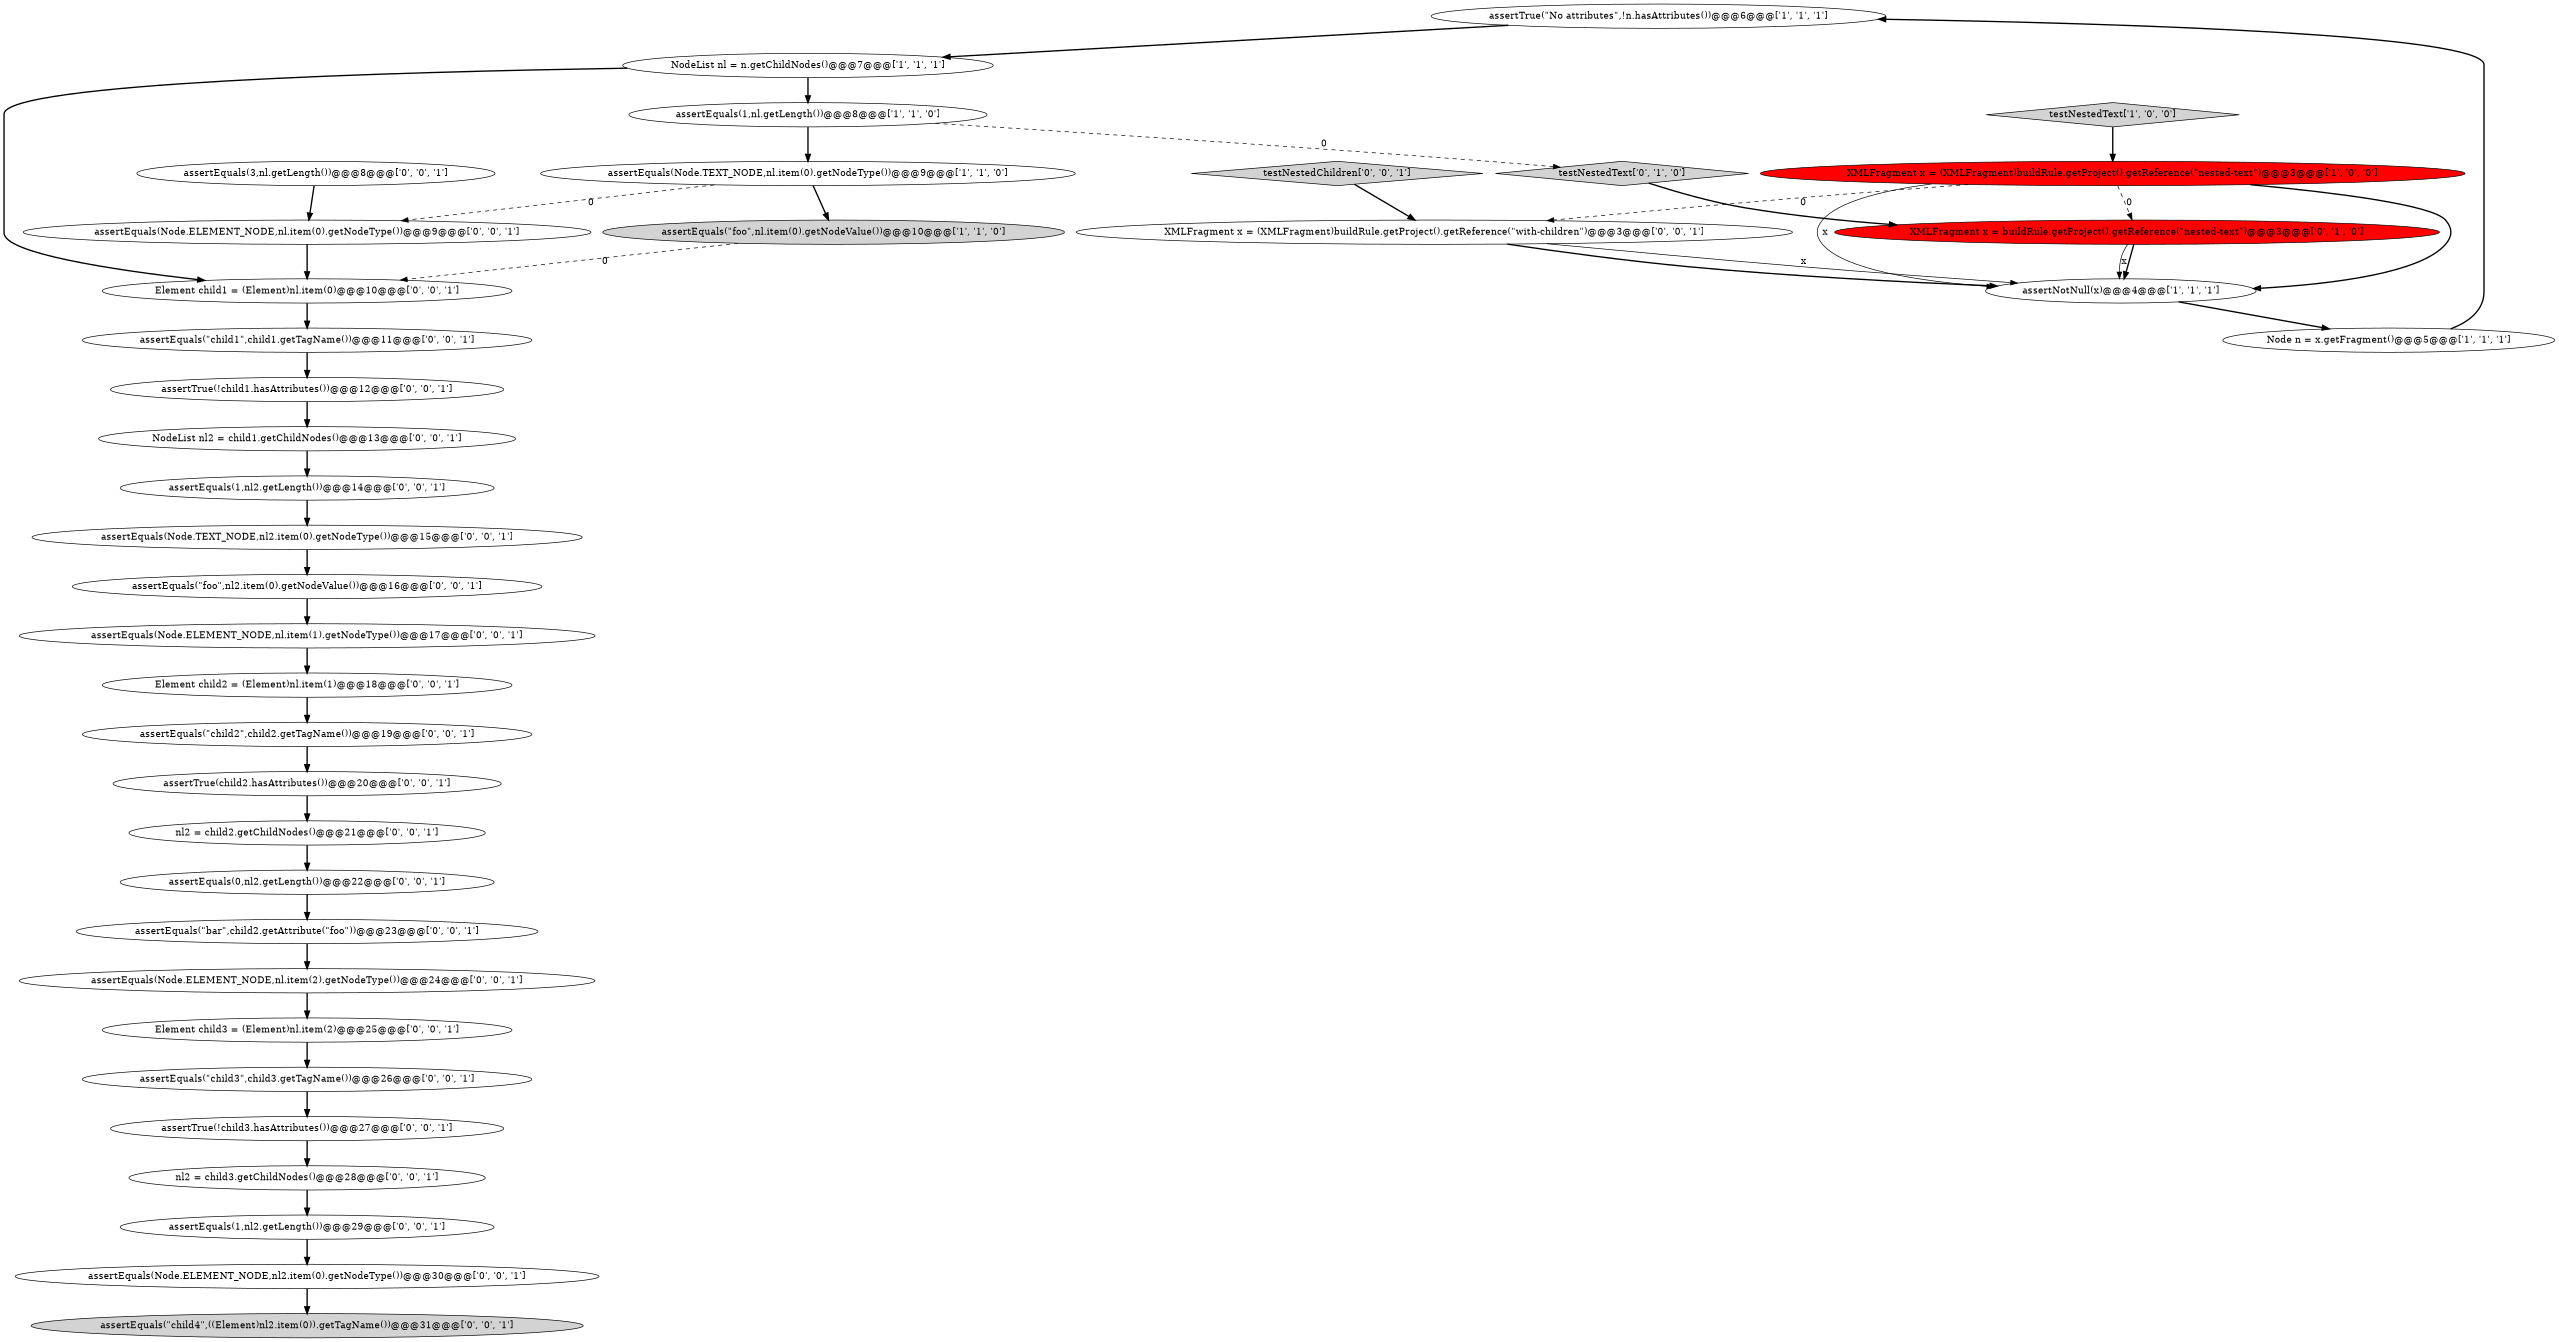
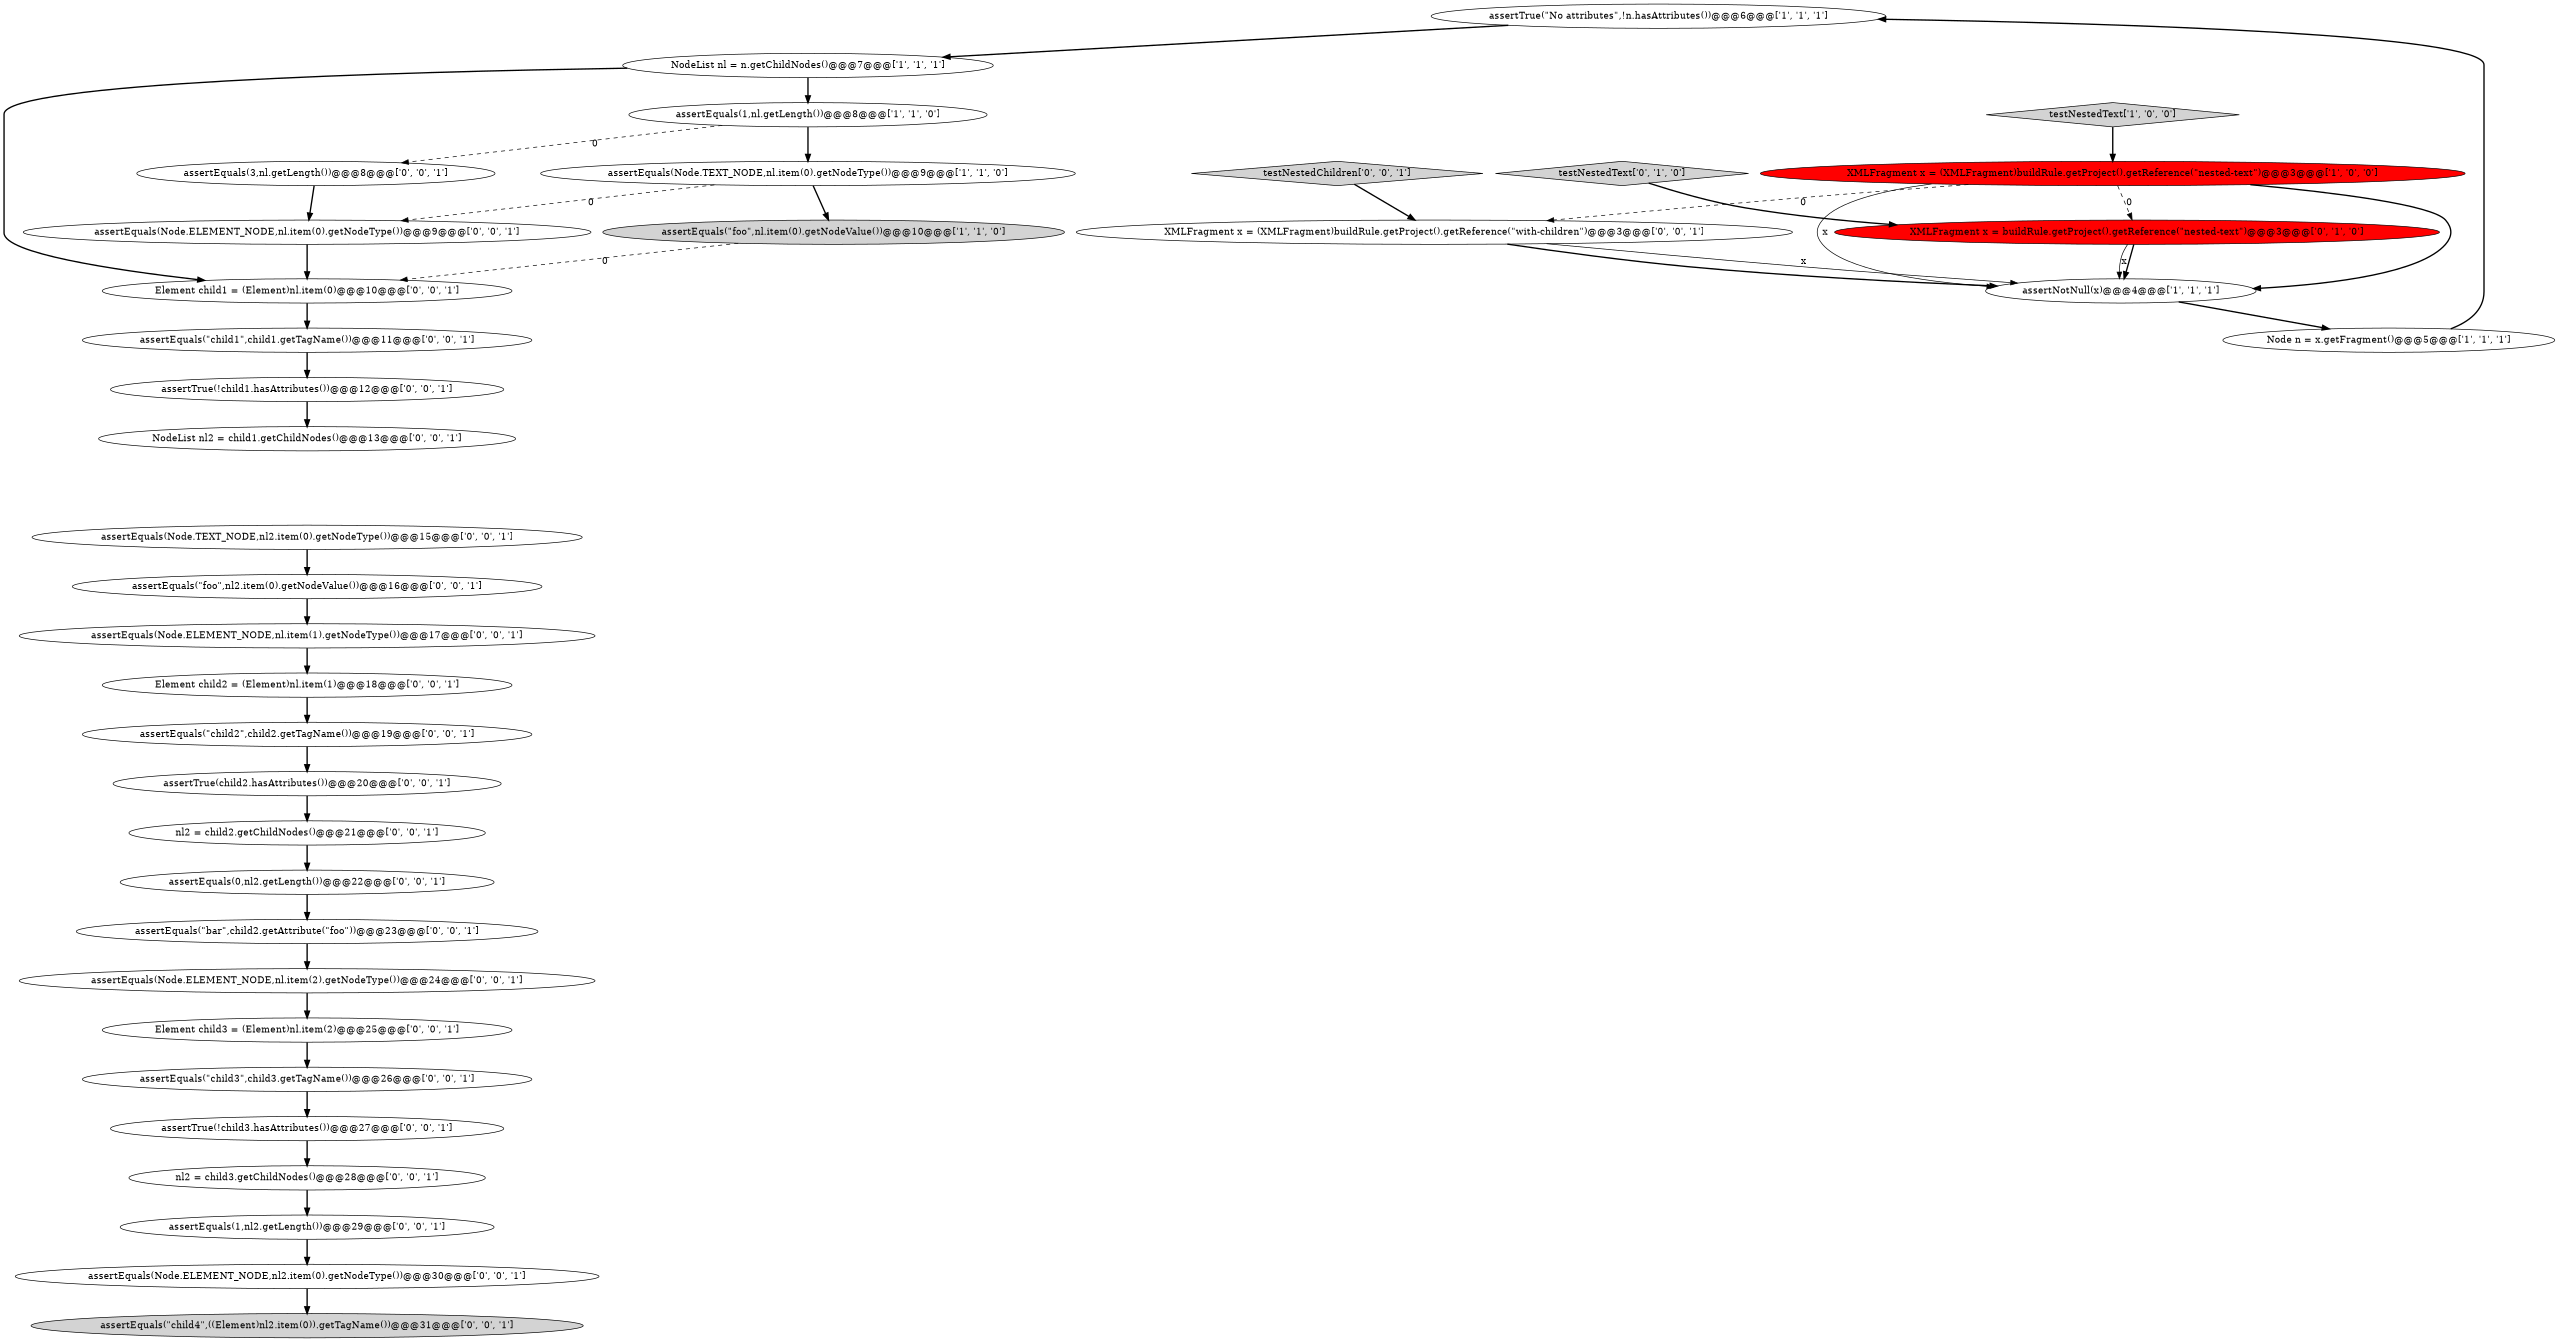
edge "assertEquals(1,nl.getLength())@@@8@@@['1', '1', '0']" -> "testNestedText['0', '1', '0']": now "assertEquals(1,nl.getLength())@@@8@@@['1', '1', '0']" -> "assertEquals(3,nl.getLength())@@@8@@@['0', '0', '1']"
node "assertEquals(1,nl2.getLength())@@@14@@@['0', '0', '1']": removed
